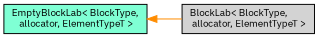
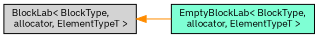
edge "BlockLab< BlockType, allocator, ElementTypeT >" -> "EmptyBlockLab< BlockType, allocator, ElementTypeT >": reversed
